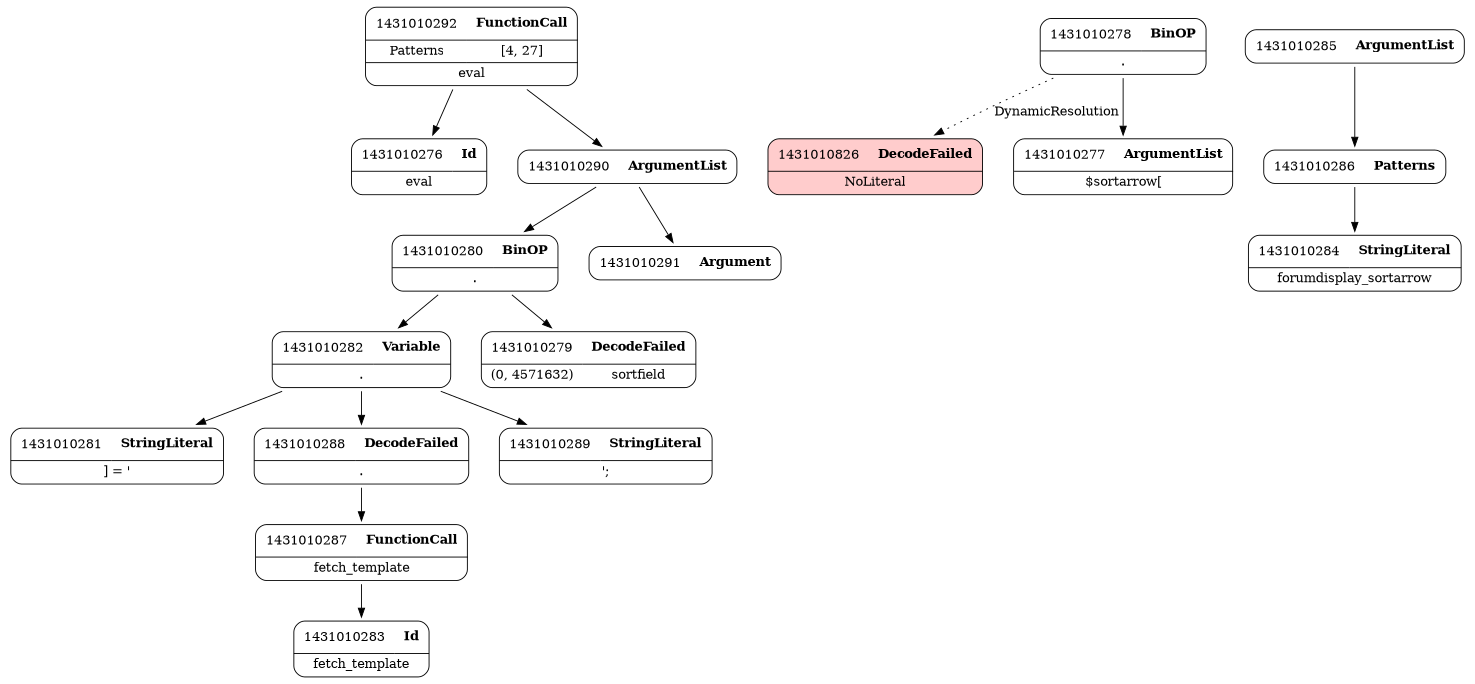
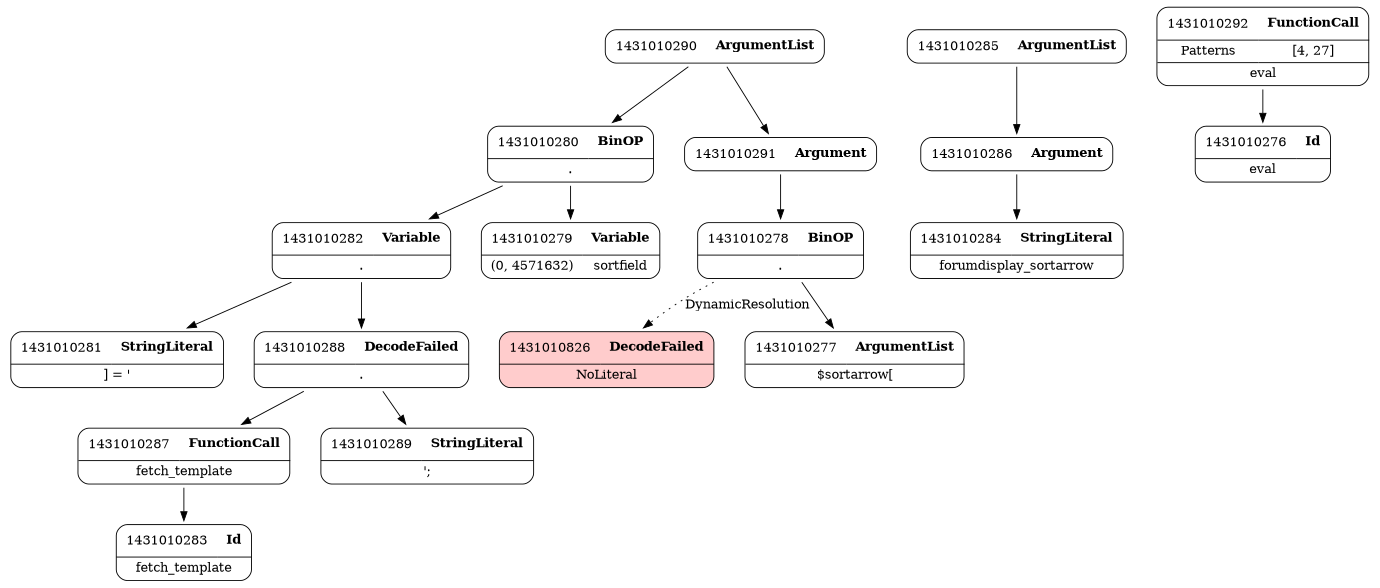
edge "1431010292" -> "1431010290": removed
node "1431010286": text "Patterns" -> "Argument"
edge "1431010291" -> "1431010278": added
node "1431010279": text "DecodeFailed" -> "Variable"
edge "1431010282" -> "1431010289": now "1431010288" -> "1431010289"
